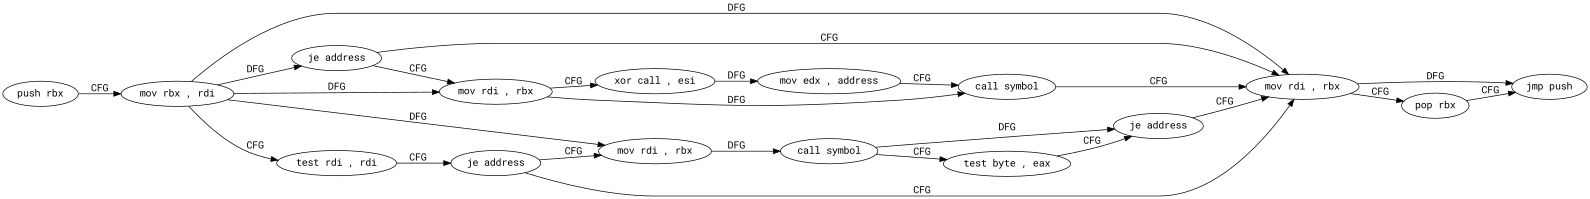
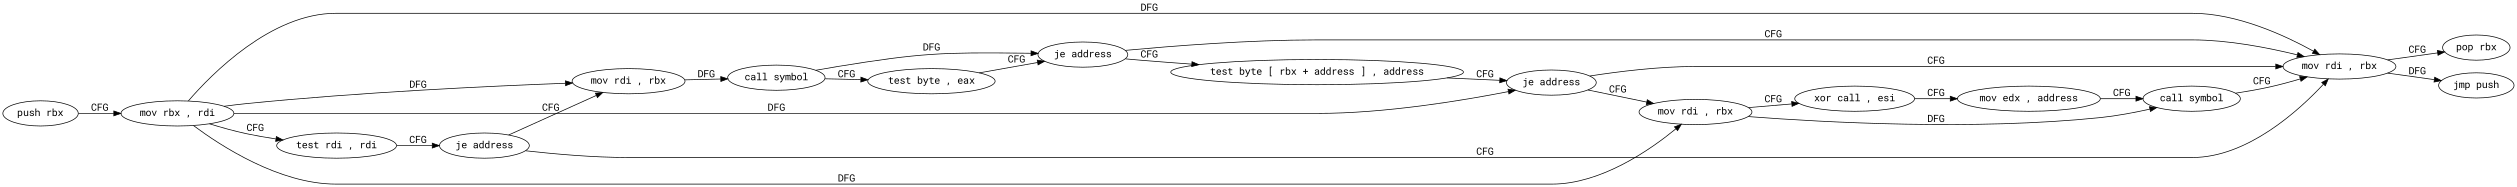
node "test byte [ rbx + address ] , address": added
edge "xor call , esi" -> "mov edx , address": label "DFG" -> "CFG"
edge "pop rbx" -> "jmp push": removed, label "CFG"
